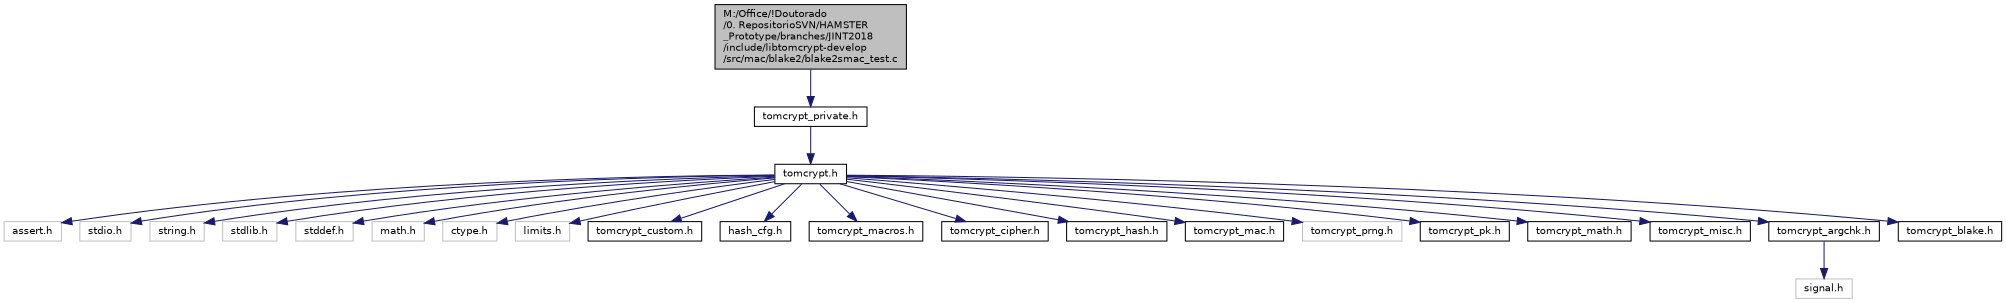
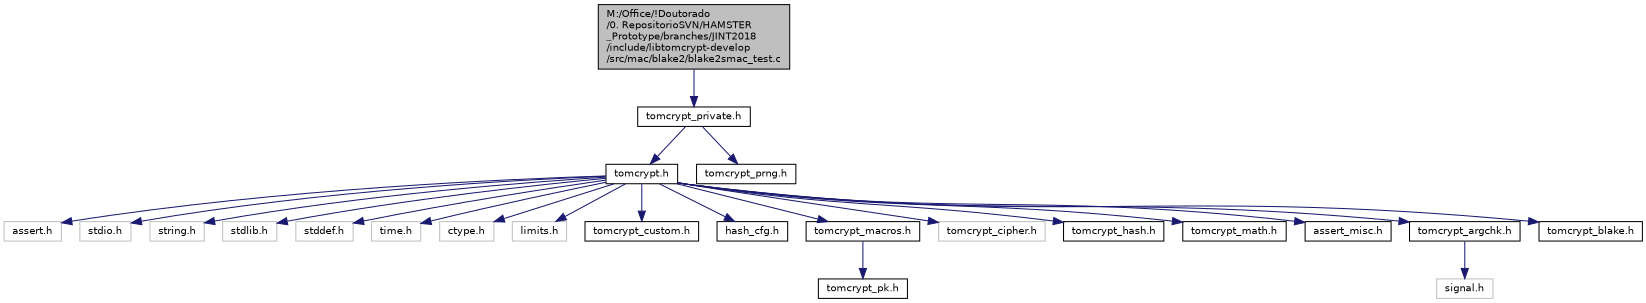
edge "tomcrypt.h" -> "tomcrypt_prng.h": now "tomcrypt_private.h" -> "tomcrypt_prng.h"
edge "tomcrypt.h" -> "tomcrypt_pk.h": now "tomcrypt_macros.h" -> "tomcrypt_pk.h"
node "math.h": label "math.h" -> "time.h"
node "tomcrypt_cipher.h": color black -> grey75
node "tomcrypt_mac.h": removed
node "tomcrypt_prng.h": color grey75 -> black
node "tomcrypt_misc.h": label "tomcrypt_misc.h" -> "assert_misc.h"
